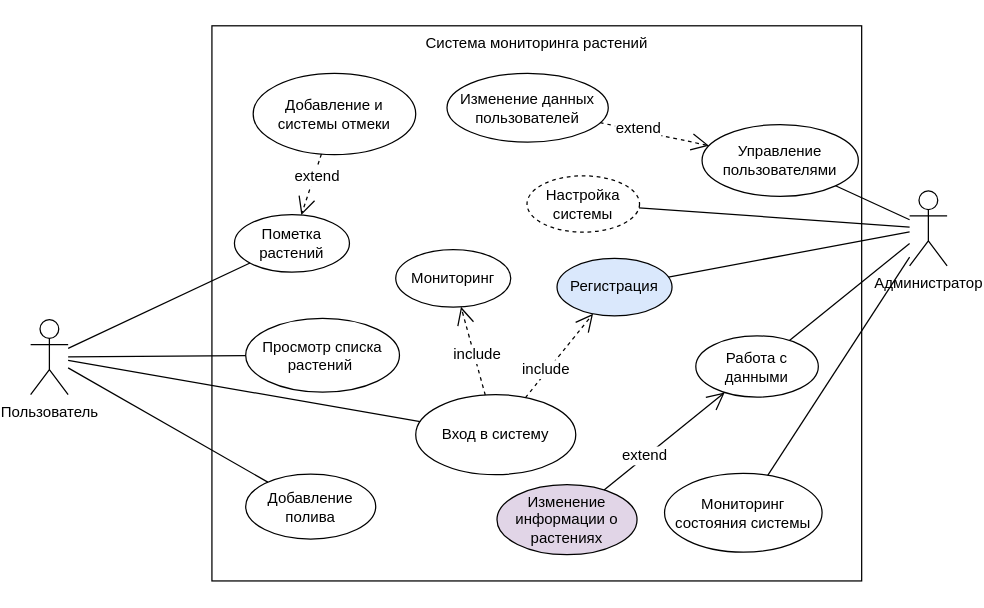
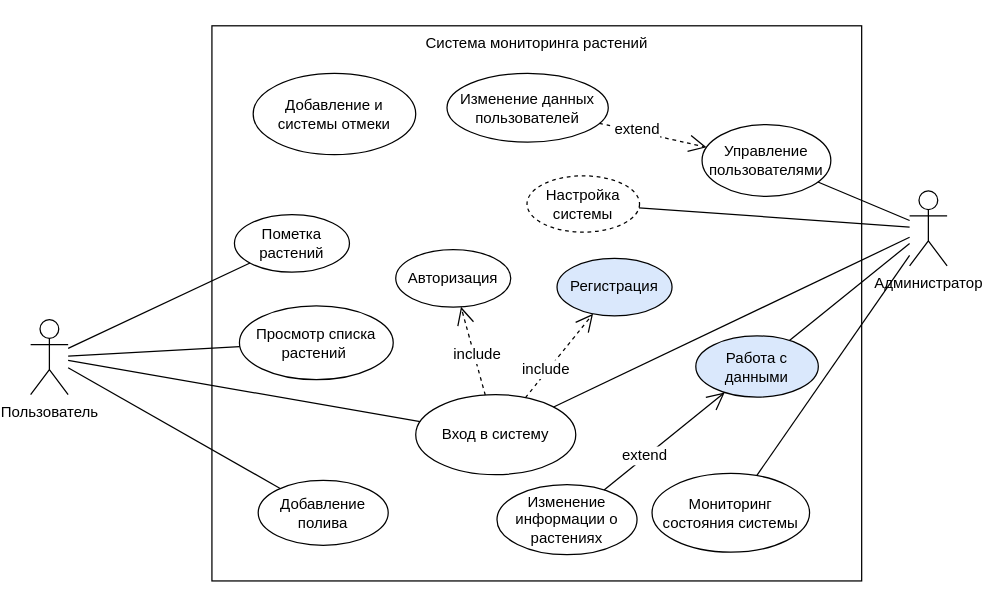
node "Управление пользователями": size 156x72 -> 129x72
edge "Добавление и системы отмеки" -> "Пометка растений": removed, label "extend"
edge "Администратор" -- "Регистрация": now "Администратор" -- "Вход в систему"
node "Мониторинг": label "Мониторинг" -> "Авторизация"
node "Просмотр списка растений": moved (323, 355) -> (316, 343)
node "Работа с данными": fillcolor #ffffff -> #dae8fc
node "Добавление полива": moved (311, 506) -> (323, 513)
node "Мониторинг состояния системы": moved (743, 513) -> (731, 513)
node "Изменение информации о растениях": fillcolor #e1d5e7 -> #ffffff
